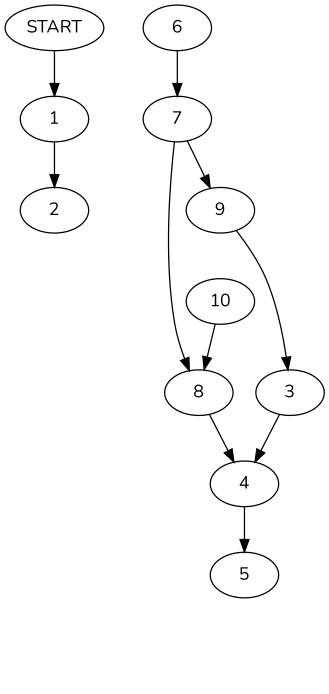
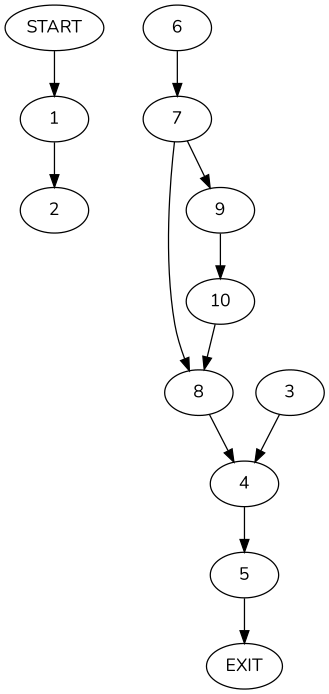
edge "9" -> "3": now "9" -> "10"
node "EXIT": added
